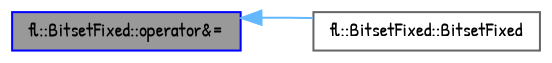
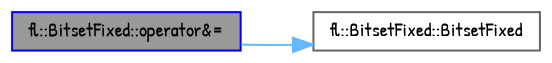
edge "fl::BitsetFixed::BitsetFixed" -> "fl::BitsetFixed::operator&=": reversed
